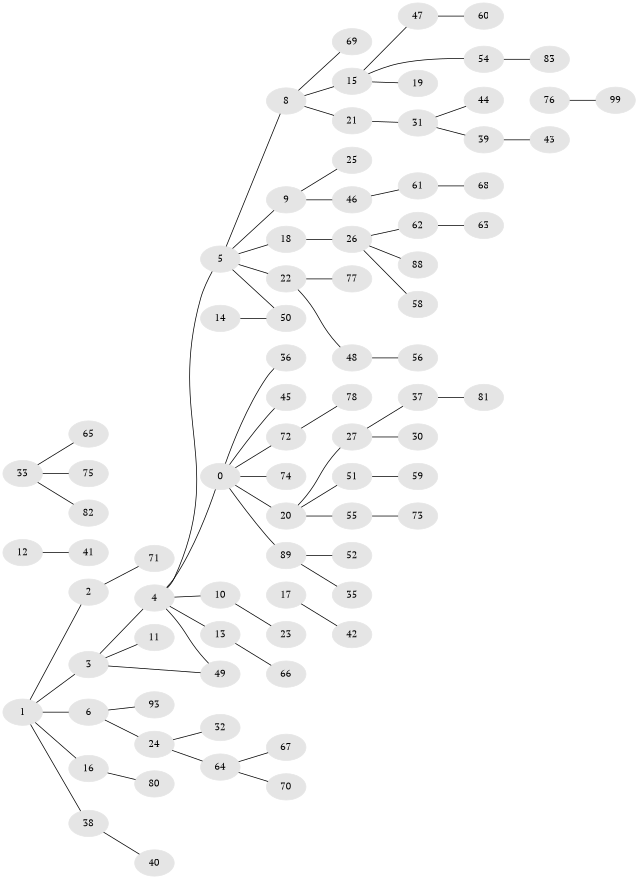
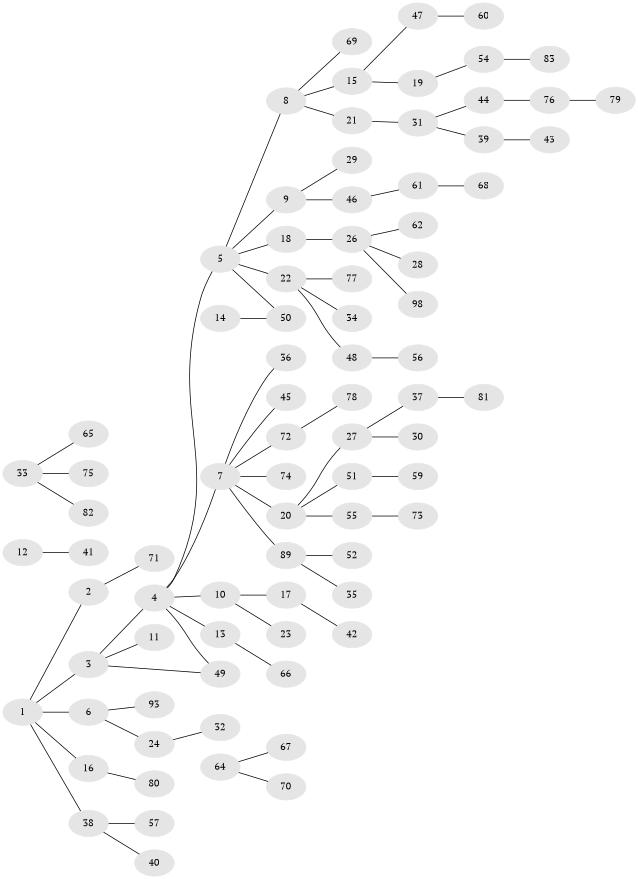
edge "54" -- "15": now "54" -- "19"
edge "44" -- "76": added
node "99": label "99" -> "79"
node "25": label "25" -> "29"
node "63": removed
node "88": label "88" -> "28"
node "58": label "58" -> "98"
node "34": added
node "0": label "0" -> "7"
edge "10" -- "17": added
edge "24" -- "64": removed
node "57": added
